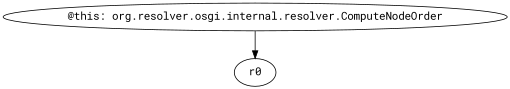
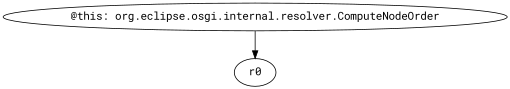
node "@this: org.resolver.osgi.internal.resolver.ComputeNodeOrder": label "@this: org.resolver.osgi.internal.resolver.ComputeNodeOrder" -> "@this: org.eclipse.osgi.internal.resolver.ComputeNodeOrder"
